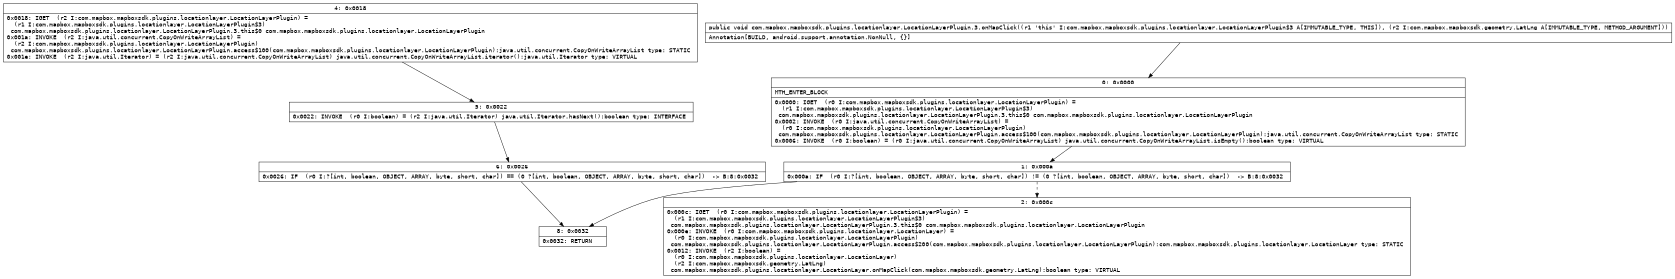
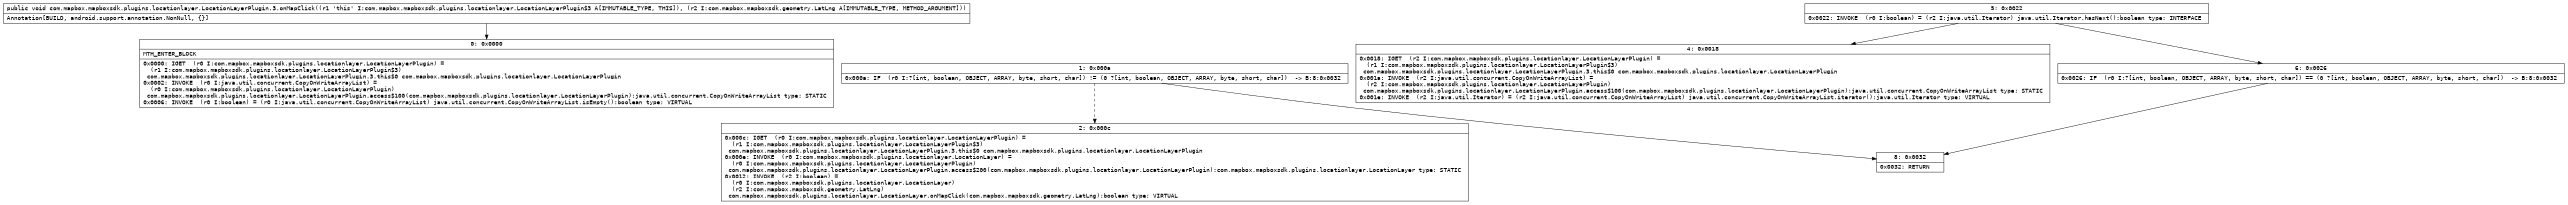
edge "4: 0x0018" -> "5: 0x0022": reversed
edge "0: 0x0000" -> "1: 0x000a": removed
